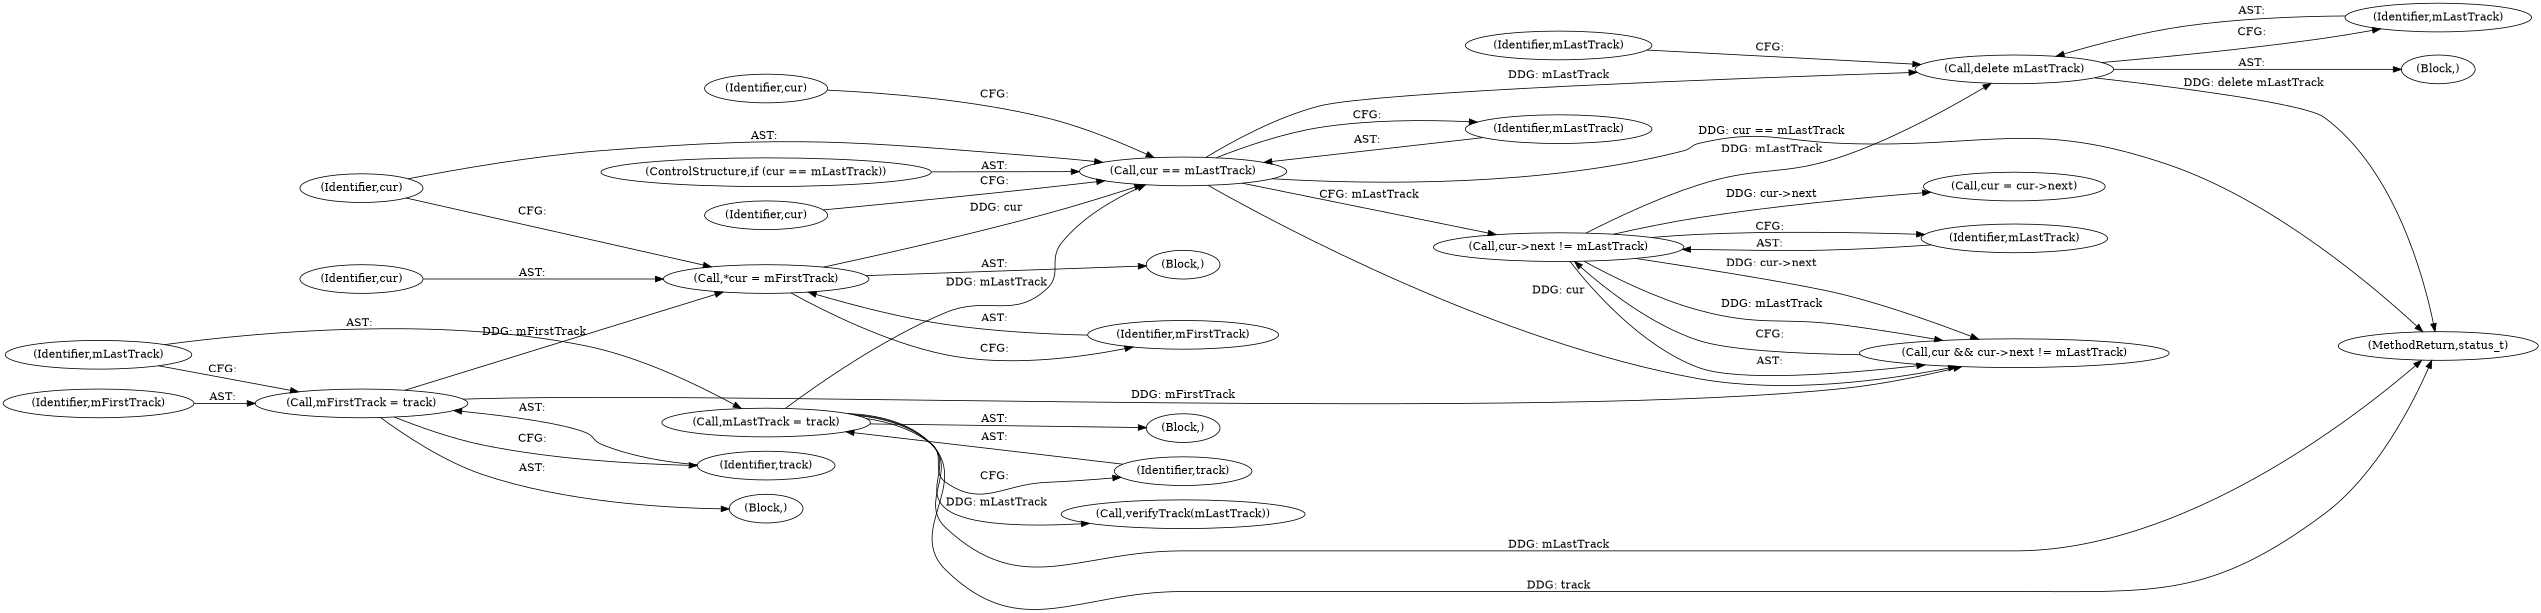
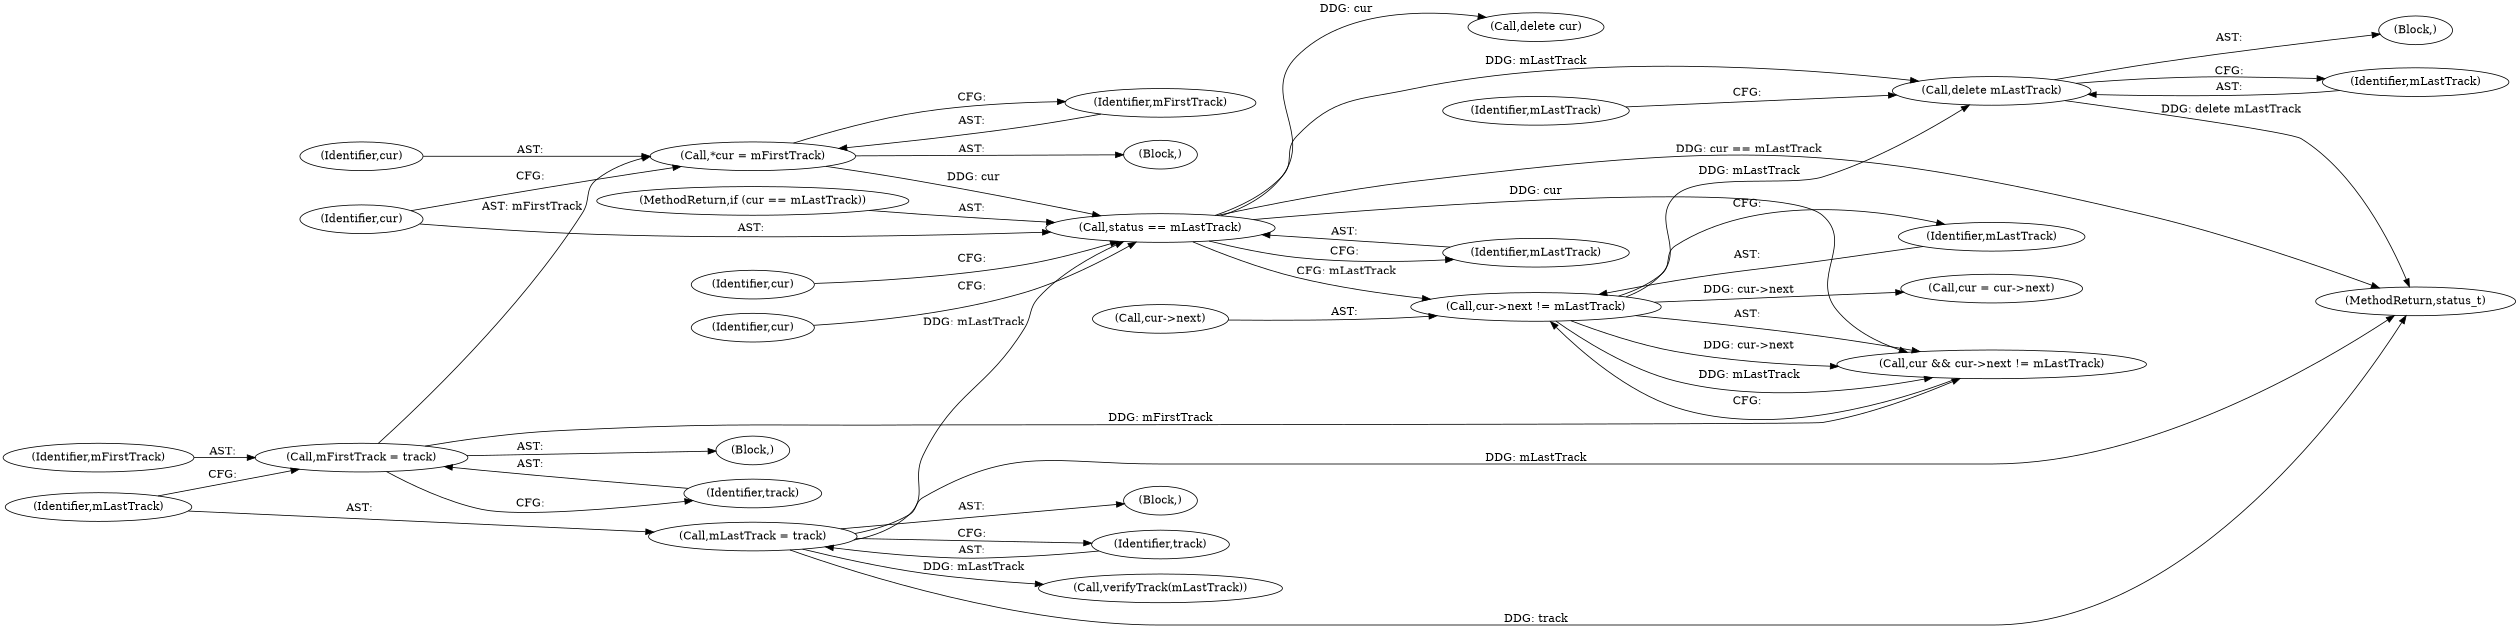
node "(Call,delete cur)": added
node "(Call,cur == mLastTrack)": label "(Call,cur == mLastTrack)" -> "(Call,status == mLastTrack)"
node "(ControlStructure,if (cur == mLastTrack))": label "(ControlStructure,if (cur == mLastTrack))" -> "(MethodReturn,if (cur == mLastTrack))"
node "(Call,cur->next)": added
edge "(Call,mFirstTrack = track)" -> "(Call,*cur = mFirstTrack)": label "DDG: mFirstTrack" -> "AST: mFirstTrack"
